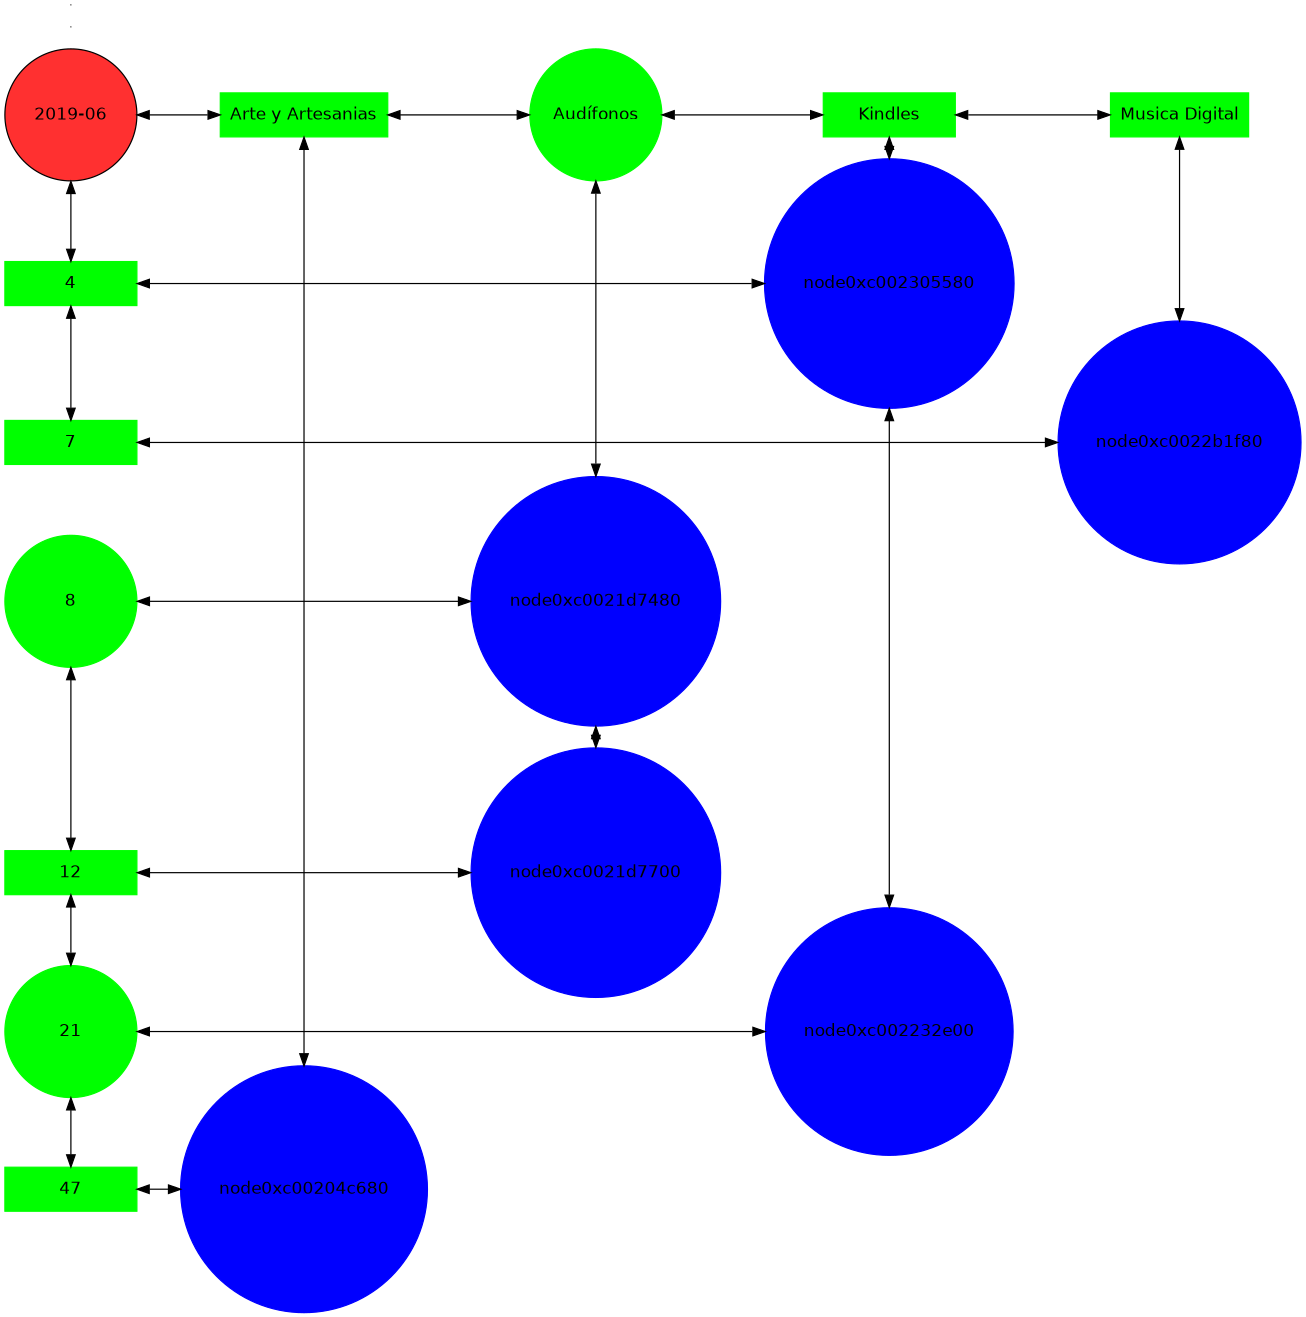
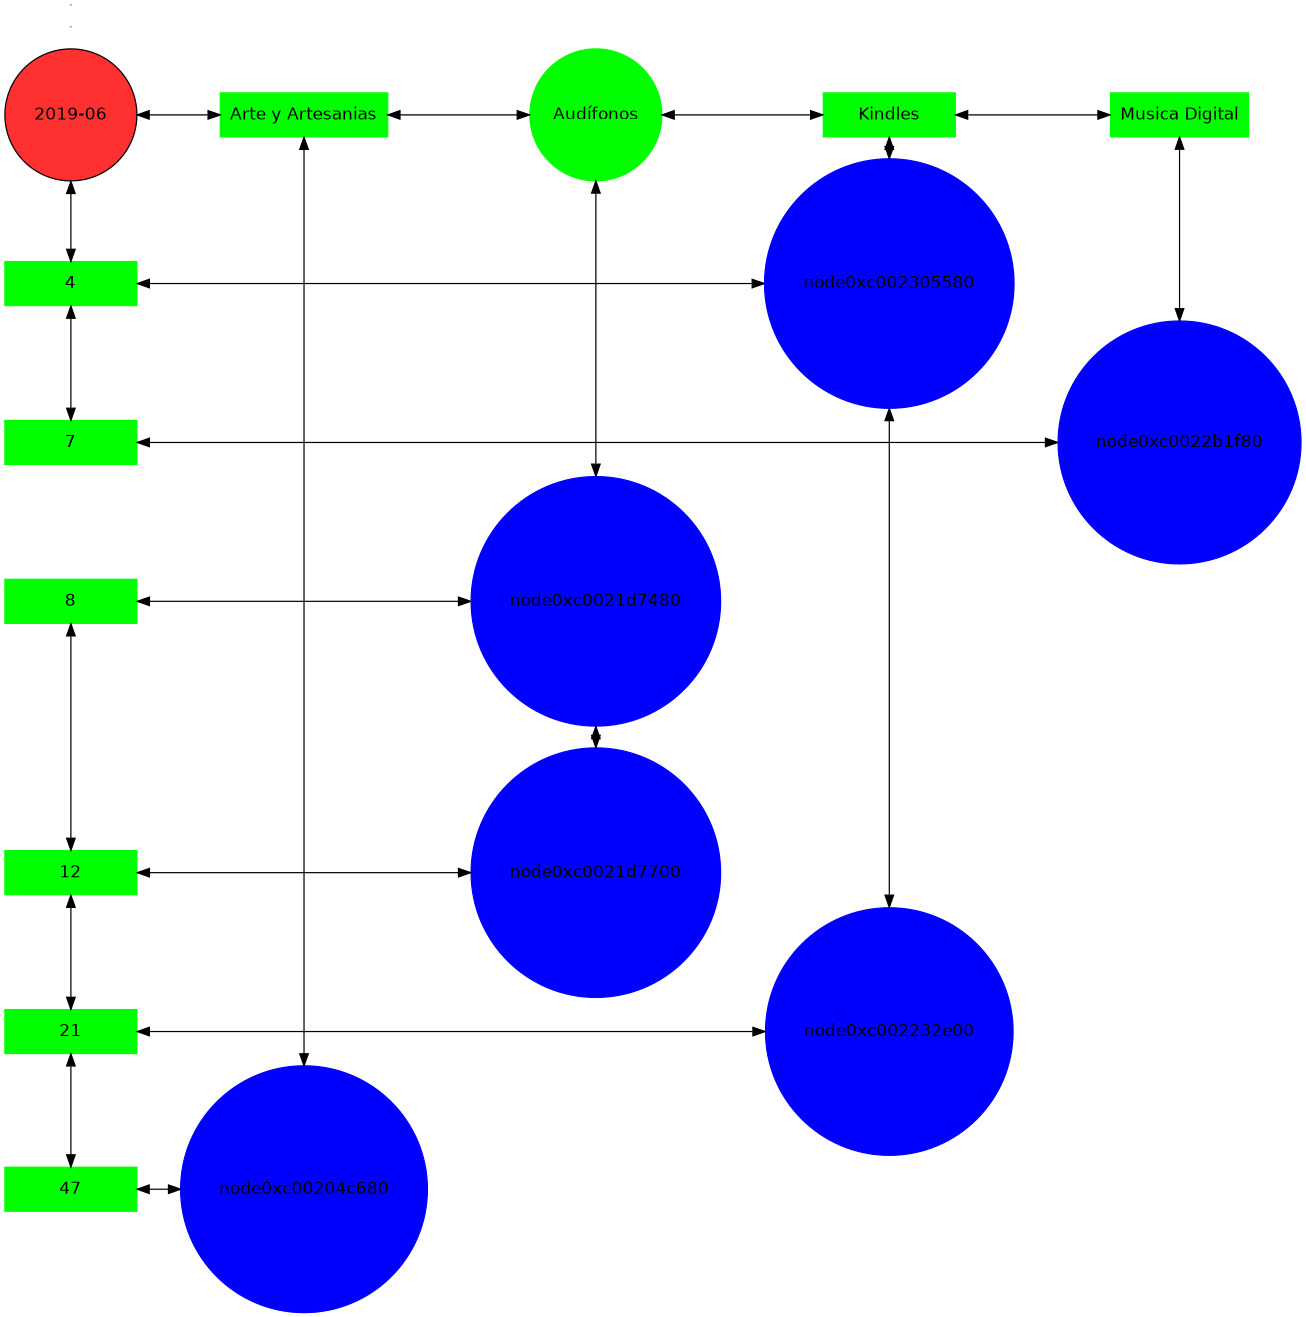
node "8": shape circle -> box
node "21": shape circle -> box
